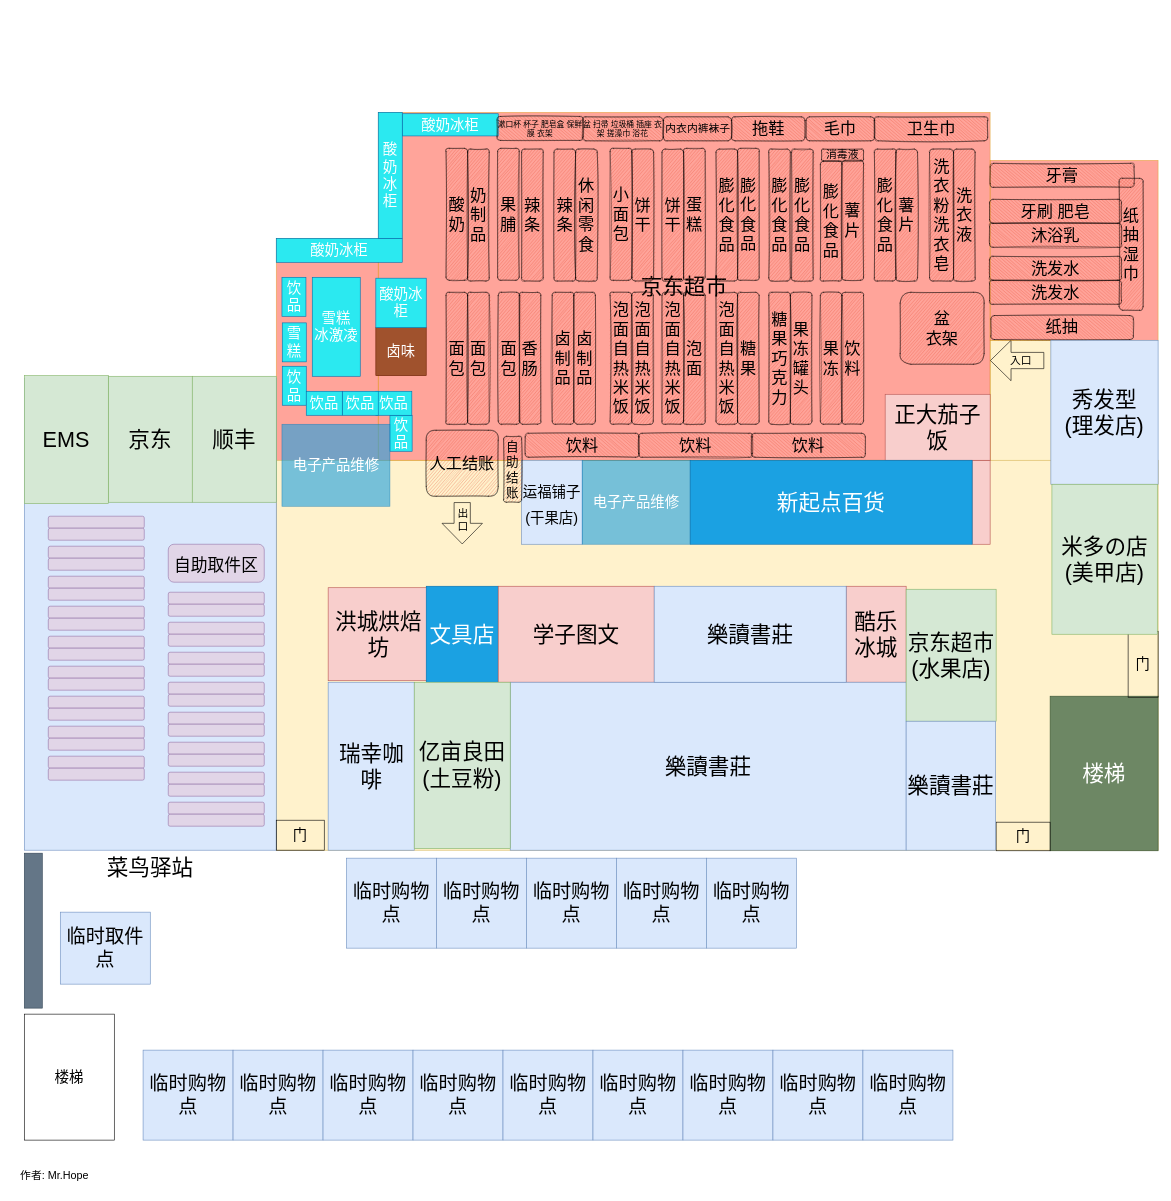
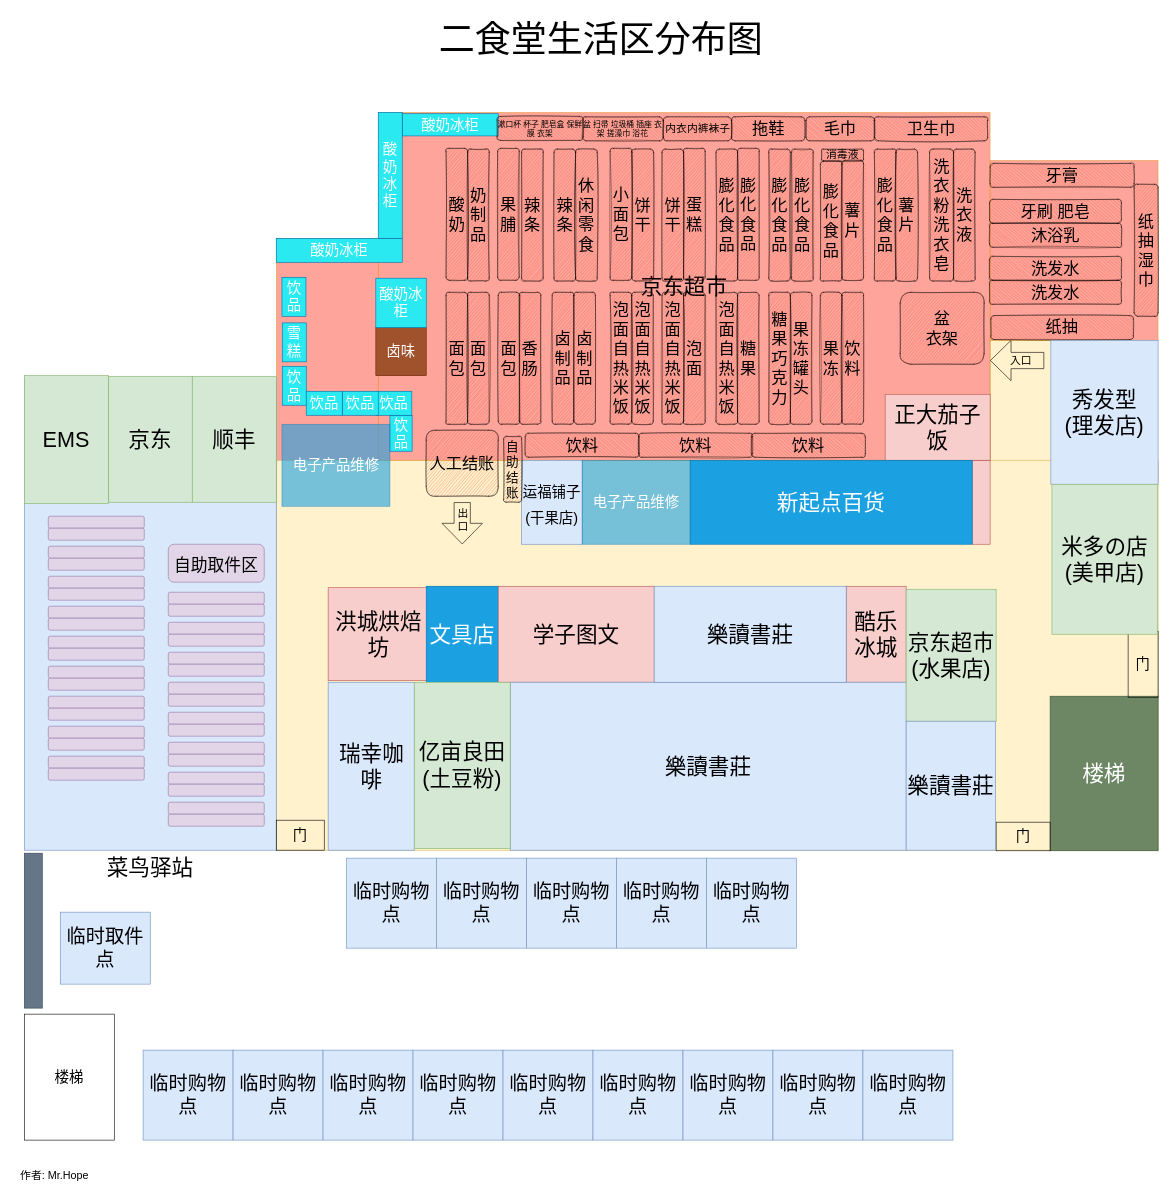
node "二食堂生活区分布图": added
node "纸抽 湿巾": moved (1131, 244) -> (1146, 250)
node "雪糕冰激凌": removed
